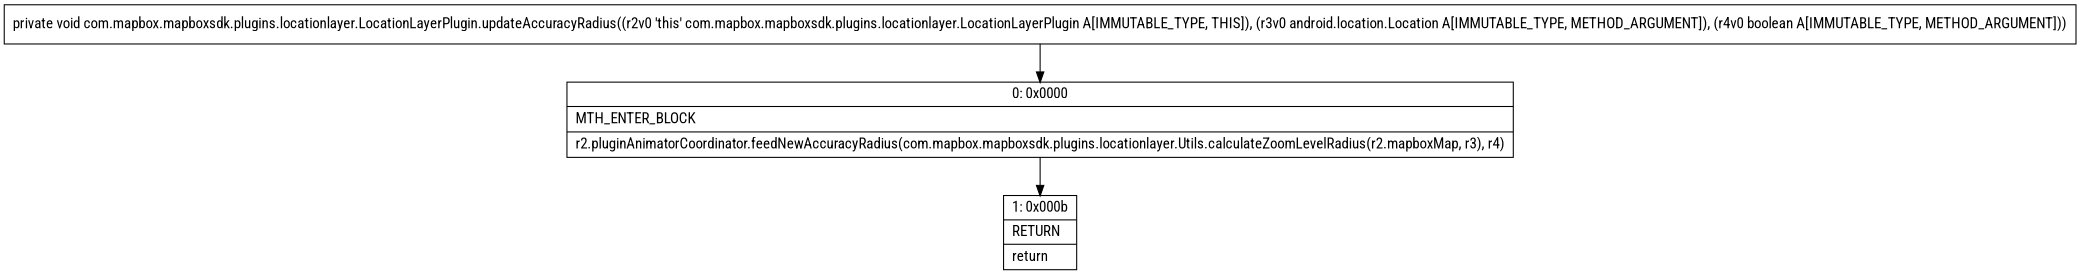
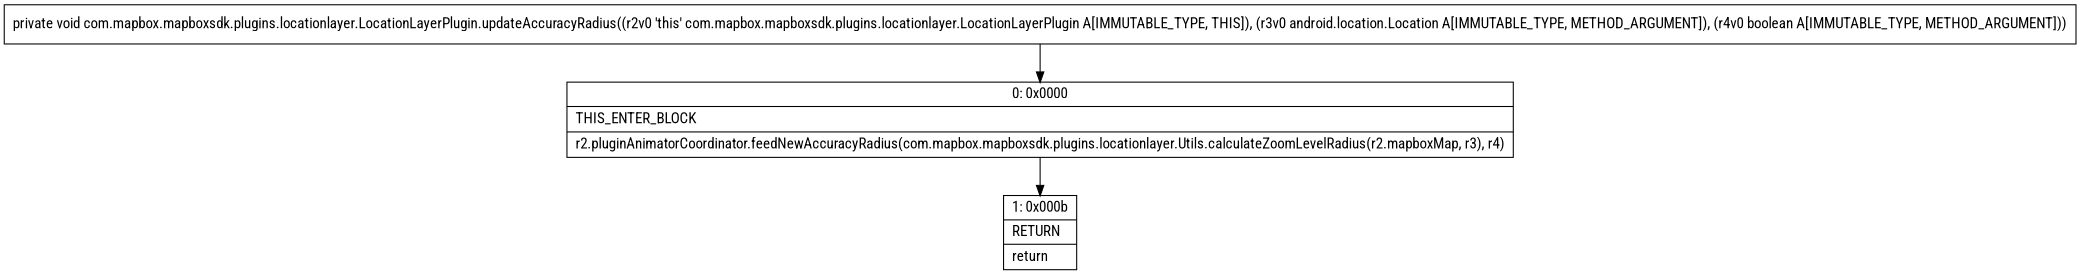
node "0: 0x0000": text "MTH_ENTER_BLOCK" -> "THIS_ENTER_BLOCK"
